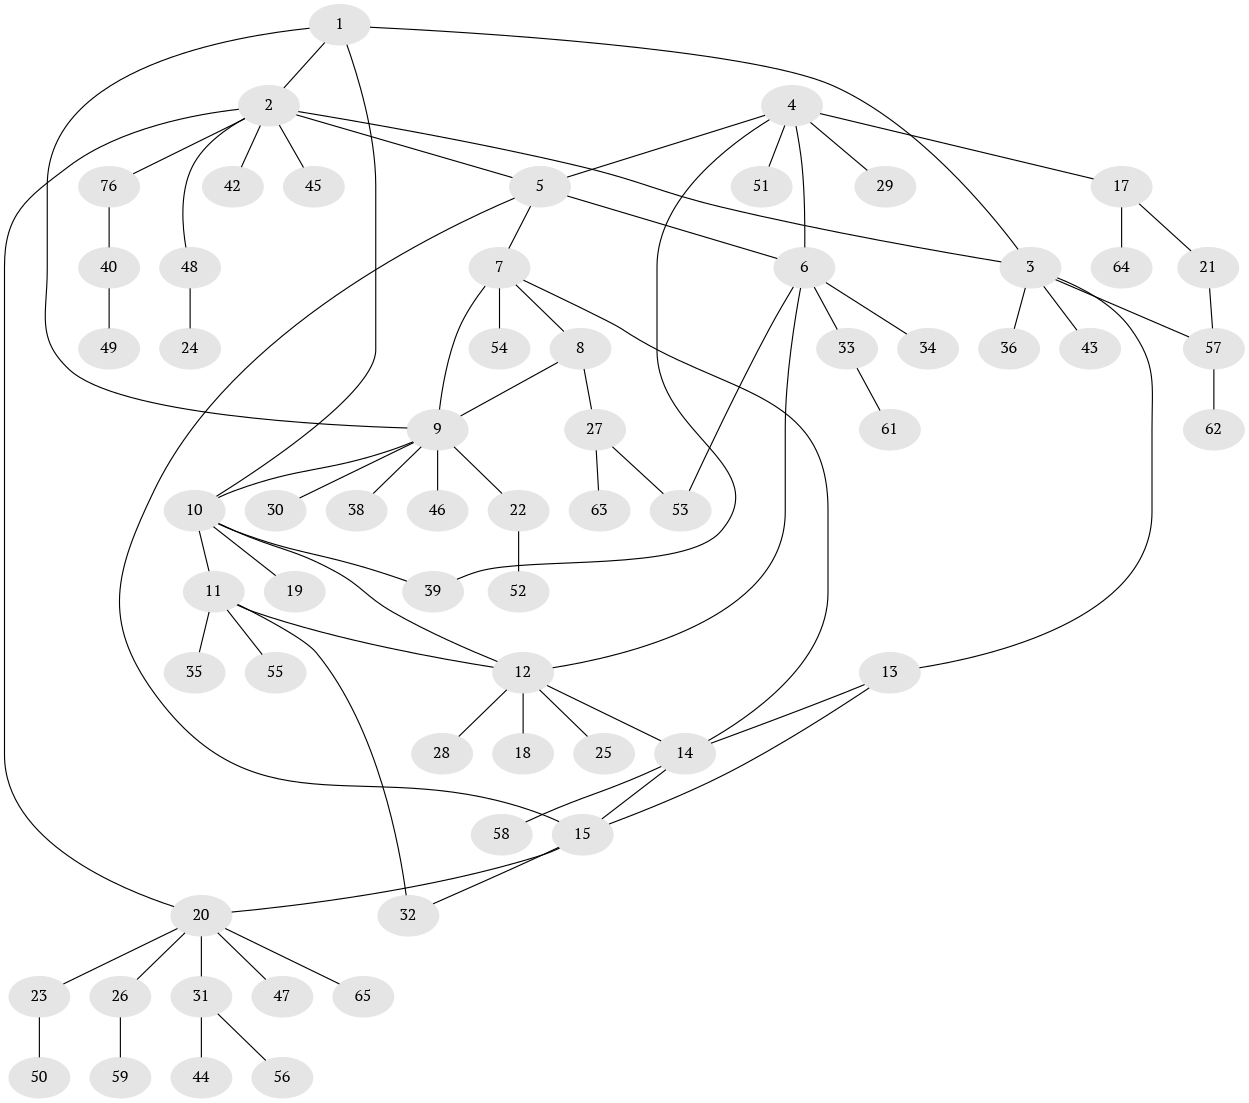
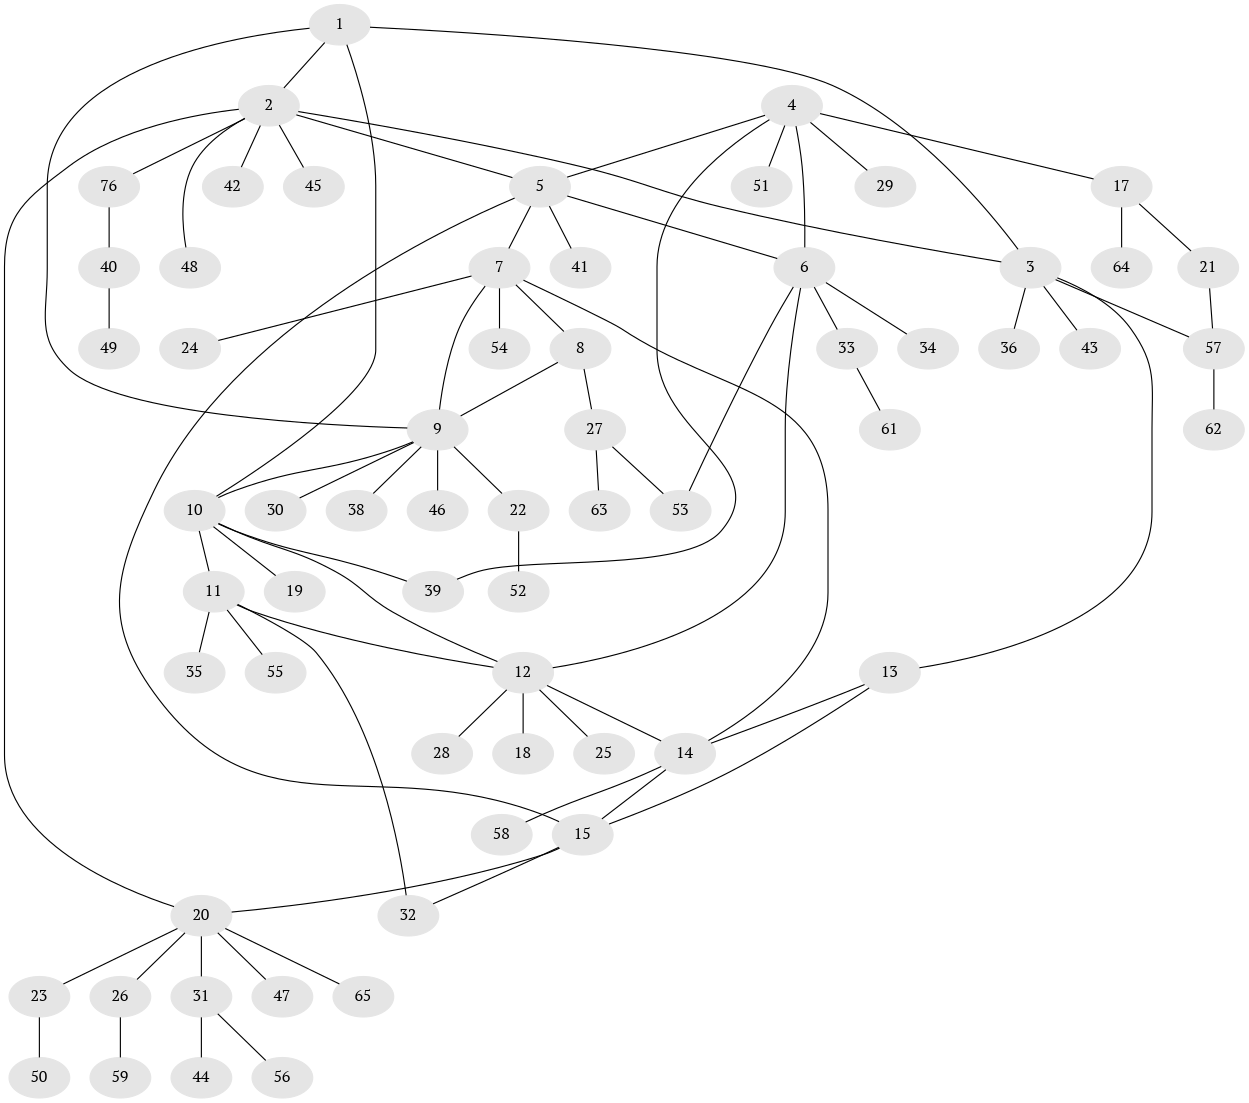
node "41": added
edge "48" -- "24": now "7" -- "24"
